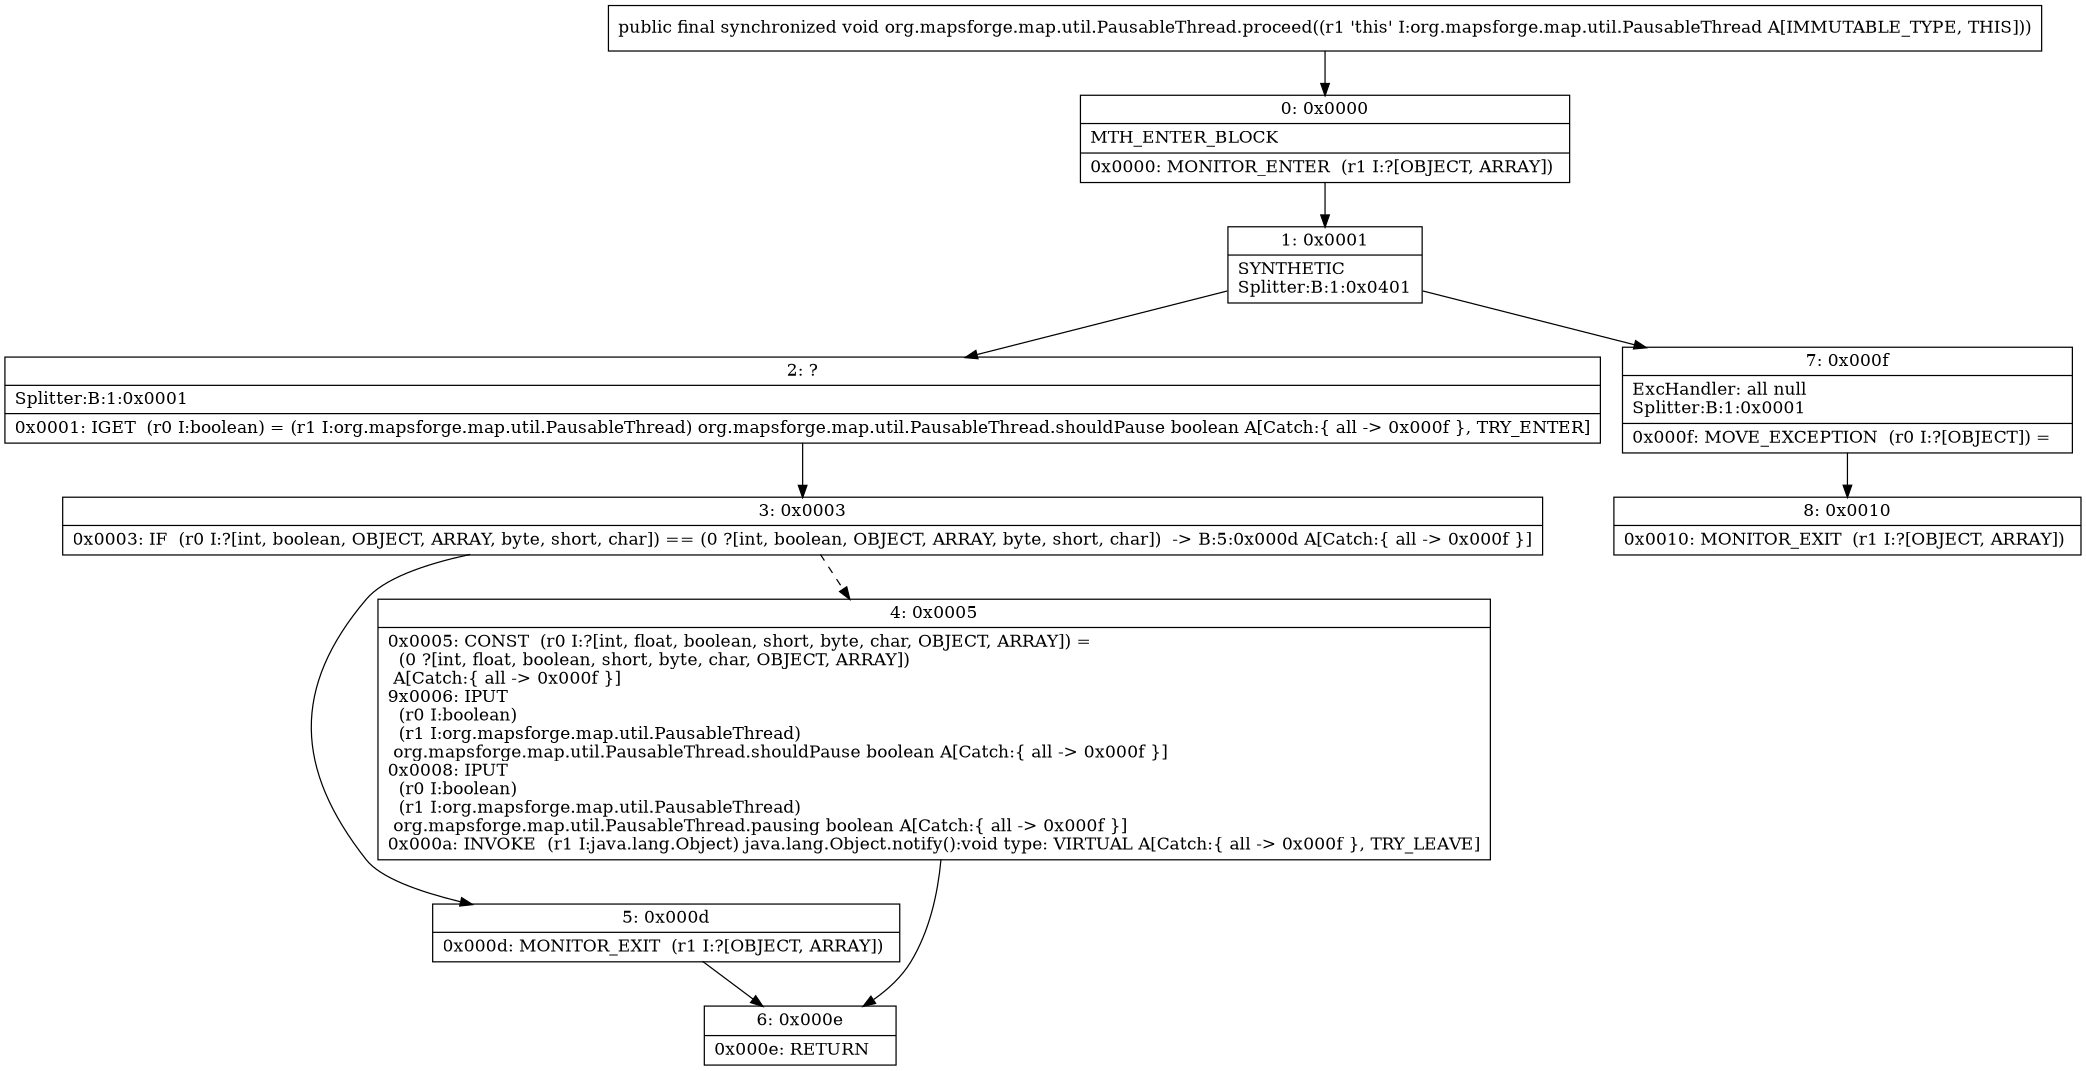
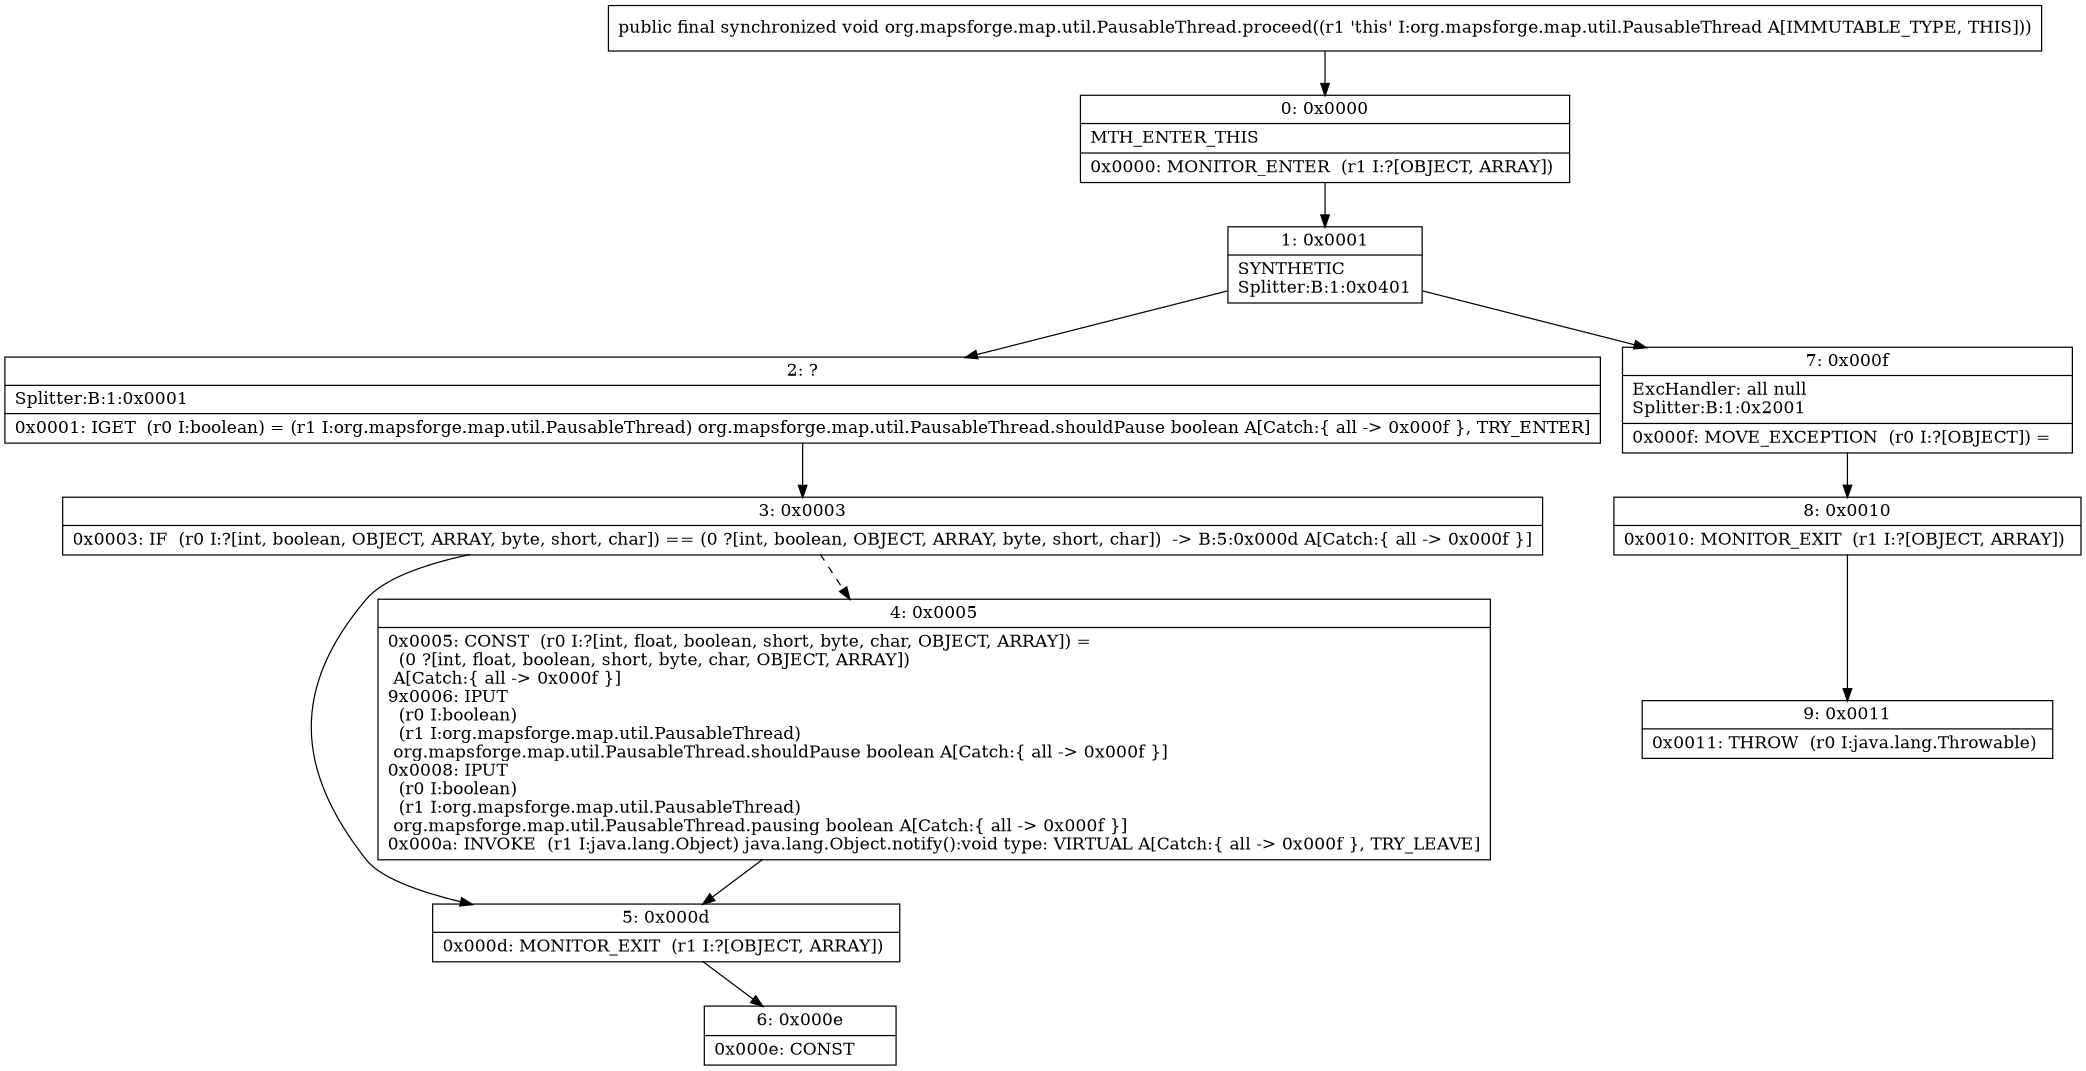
node "0: 0x0000": text "MTH_ENTER_BLOCK" -> "MTH_ENTER_THIS"
node "7: 0x000f": text "Splitter:B:1:0x0001" -> "Splitter:B:1:0x2001"
node "9: 0x0011": added
edge "4: 0x0005" -> "6: 0x000e": now "4: 0x0005" -> "5: 0x000d"
node "6: 0x000e": text "0x000e: RETURN" -> "0x000e: CONST"
